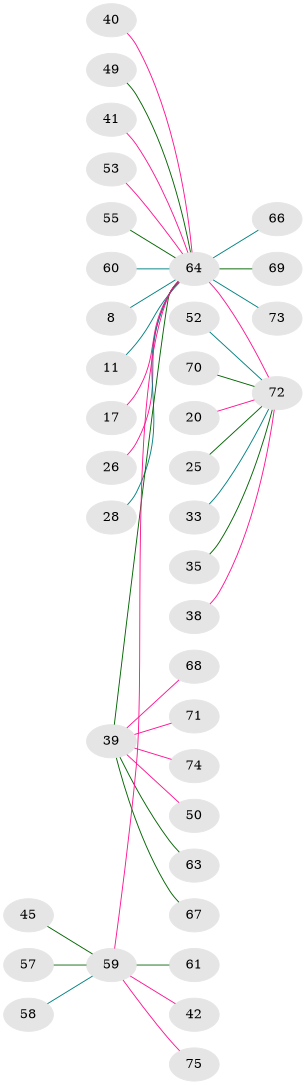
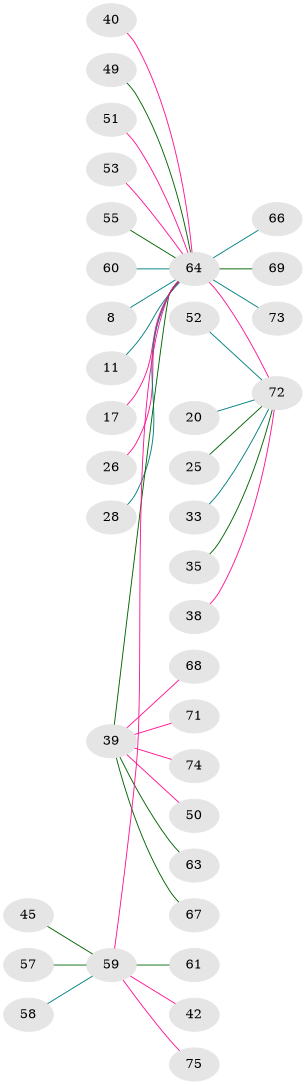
node "41": label "41" -> "51"
node "70": removed
edge "72" -- "20": color deeppink -> teal
